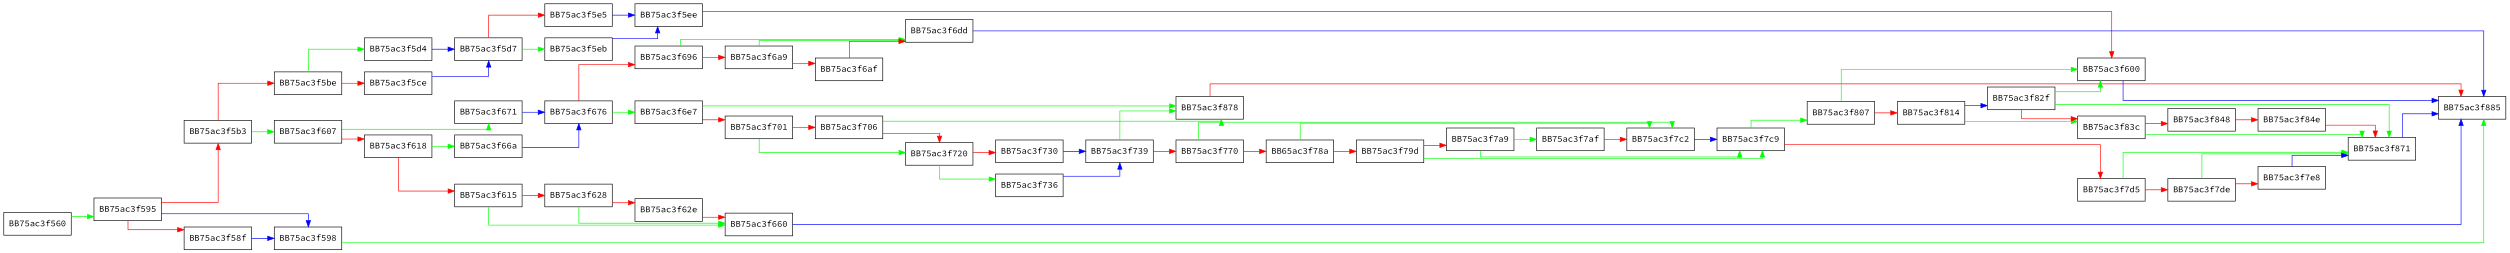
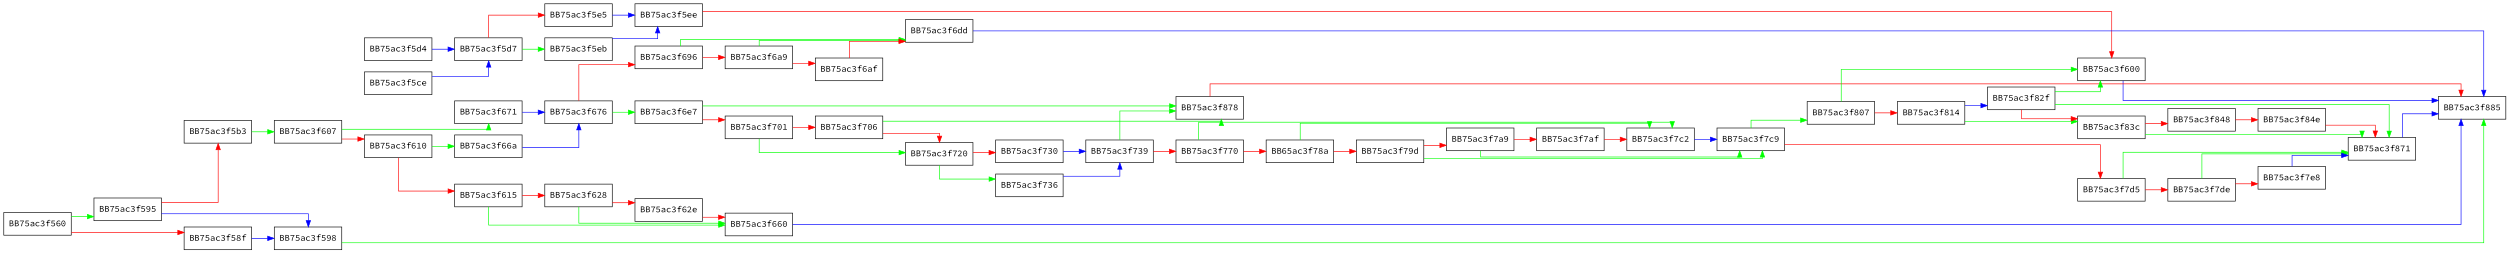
node "BB75ac3f5be": removed
edge "BB75ac3f7a9" -> "BB75ac3f7af": color green -> red
node "BB75ac3f618": label "BB75ac3f618" -> "BB75ac3f610"
edge "BB75ac3f595" -> "BB75ac3f58f": now "BB75ac3f560" -> "BB75ac3f58f"
